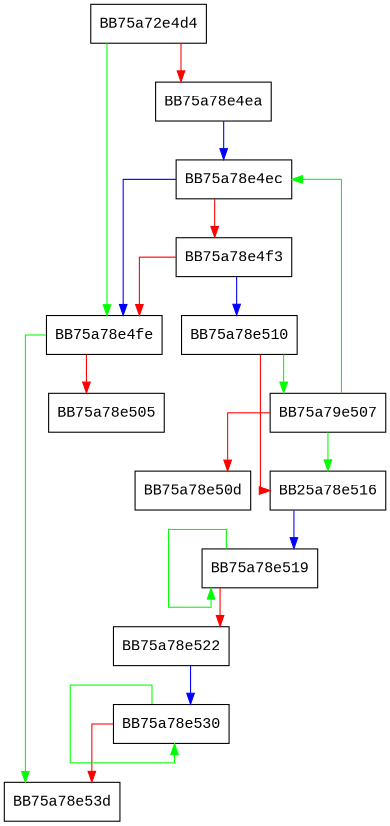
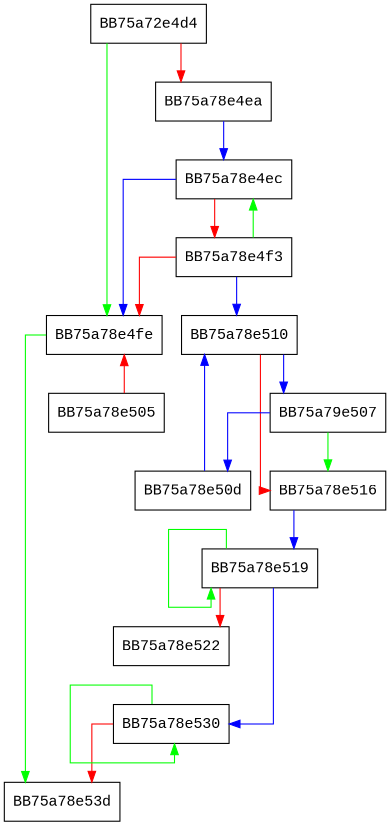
edge "BB75a79e507" -> "BB75a78e4ec": now "BB75a78e4f3" -> "BB75a78e4ec"
edge "BB75a78e4fe" -> "BB75a78e505": reversed
edge "BB75a78e510" -> "BB75a79e507": color green -> blue
edge "BB75a79e507" -> "BB75a78e50d": color red -> blue
edge "BB75a78e50d" -> "BB75a78e510": added
node "BB25a78e516": label "BB25a78e516" -> "BB75a78e516"
edge "BB75a78e522" -> "BB75a78e530": now "BB75a78e519" -> "BB75a78e530"
